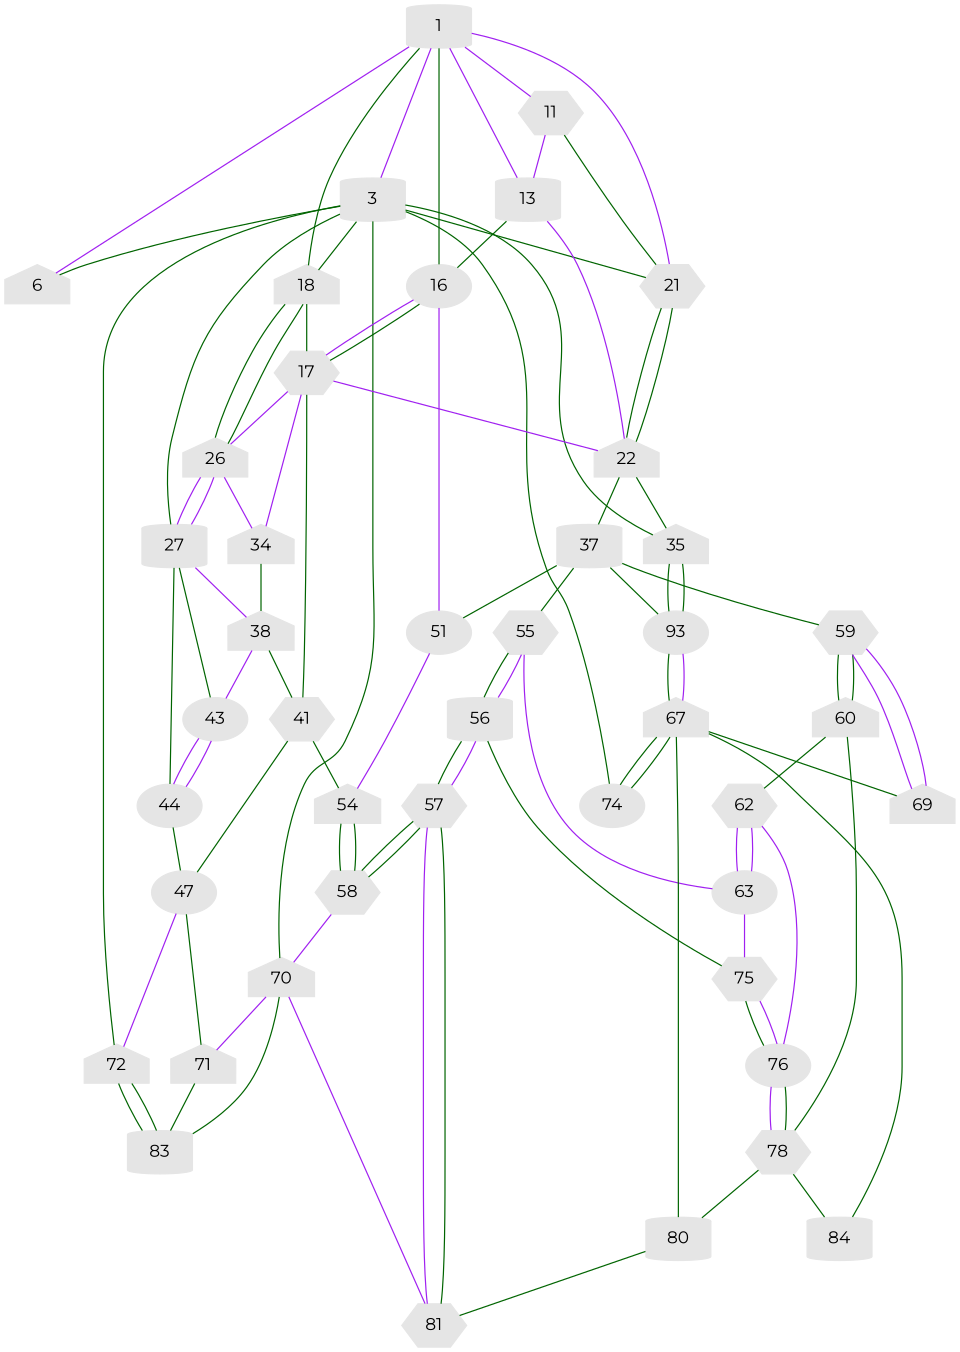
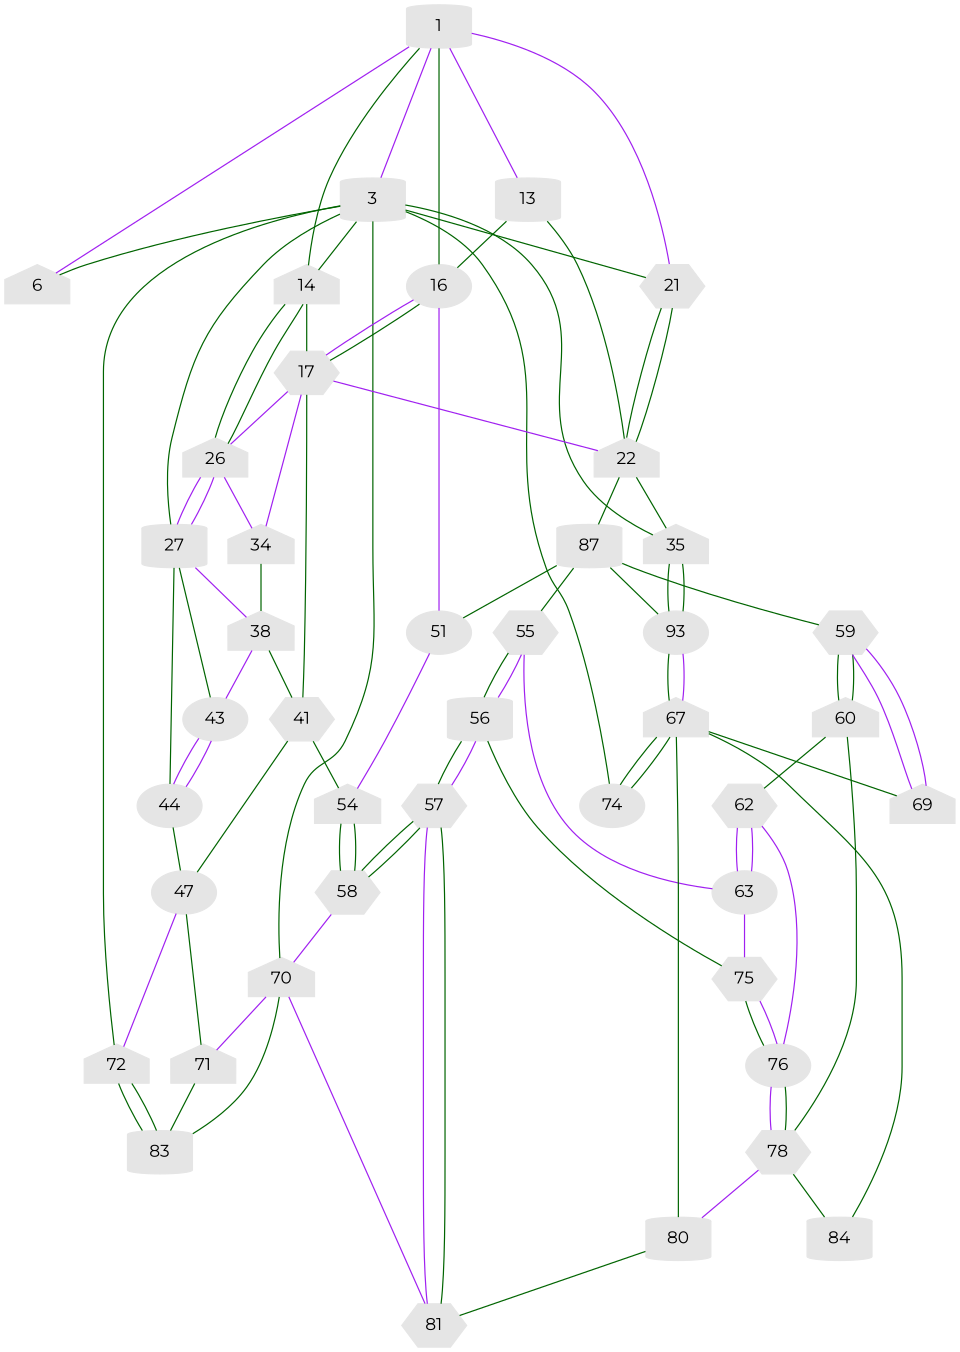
node "11": removed
node "18": label "18" -> "14"
edge "13" -- "22": color purple -> darkgreen
node "37": label "37" -> "87"
edge "78" -- "80": color darkgreen -> purple
